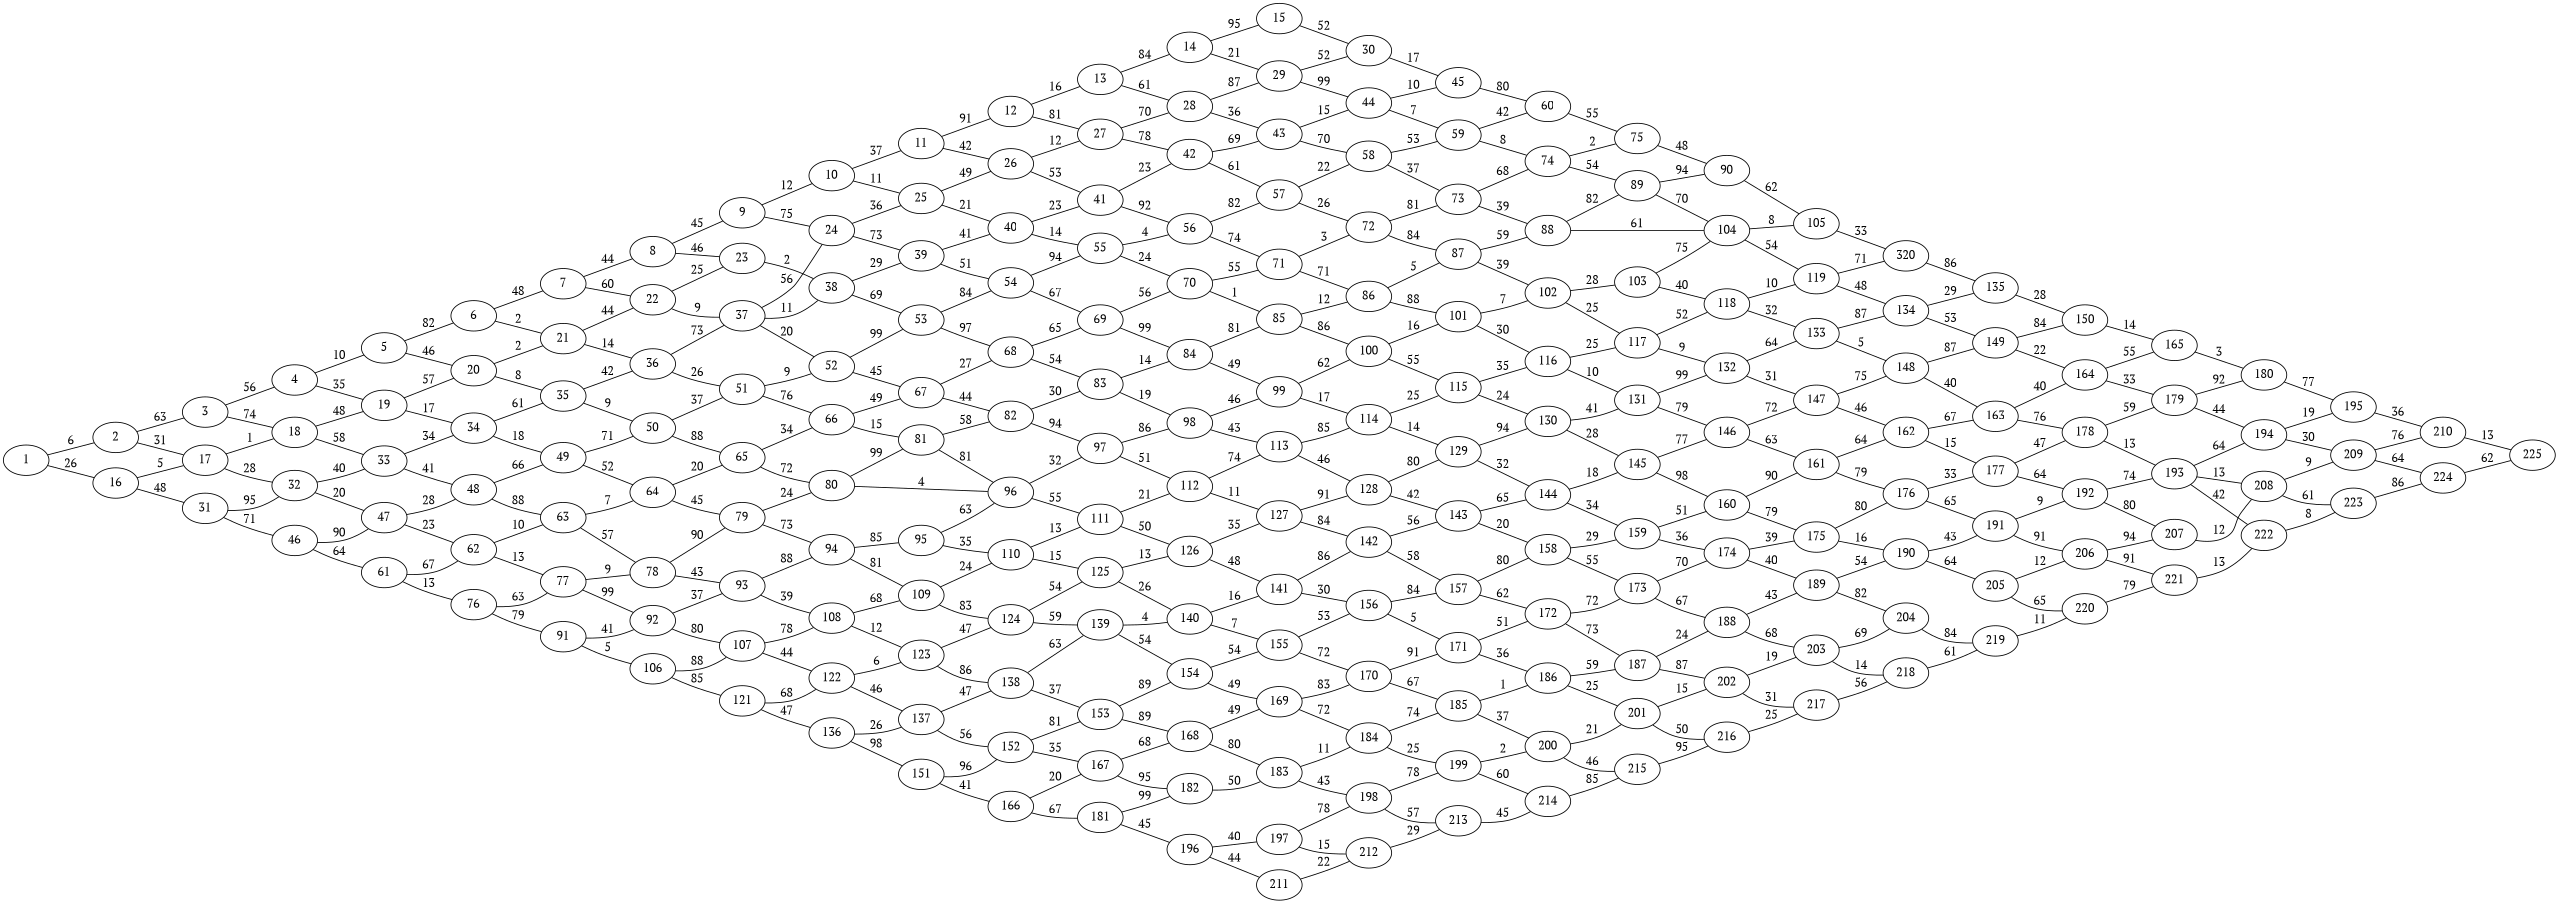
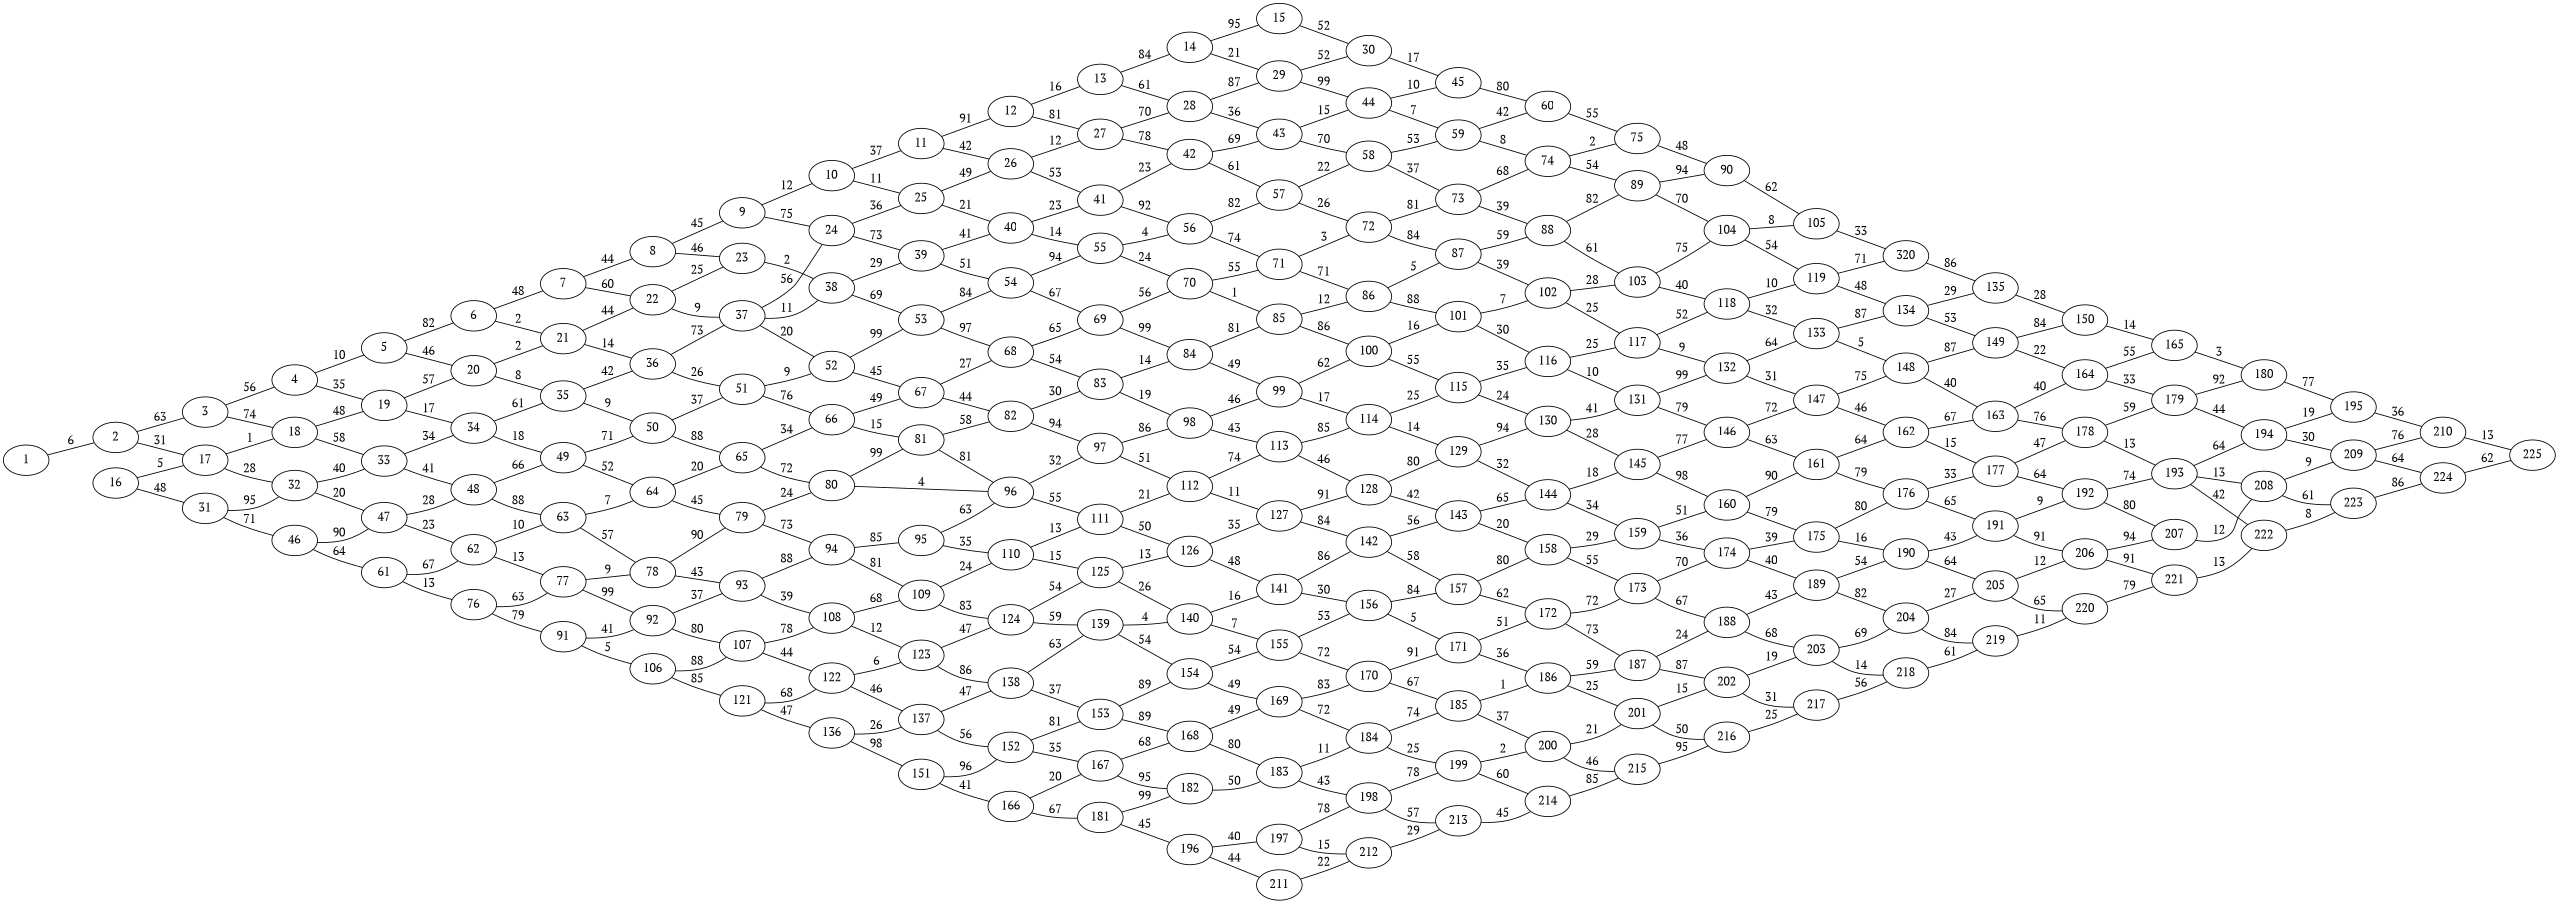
edge "88" -- "104": now "88" -- "103"
edge "1" -- "16": removed, label "26"
edge "205" -- "204": added, label "27"
